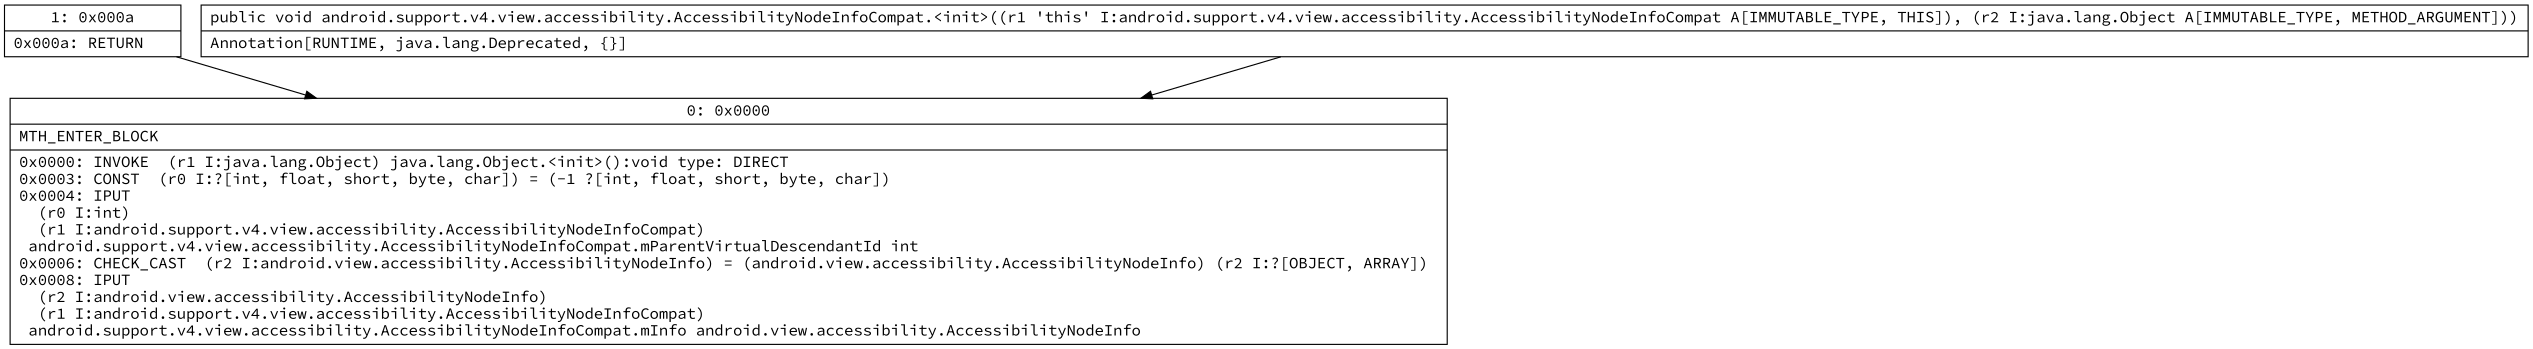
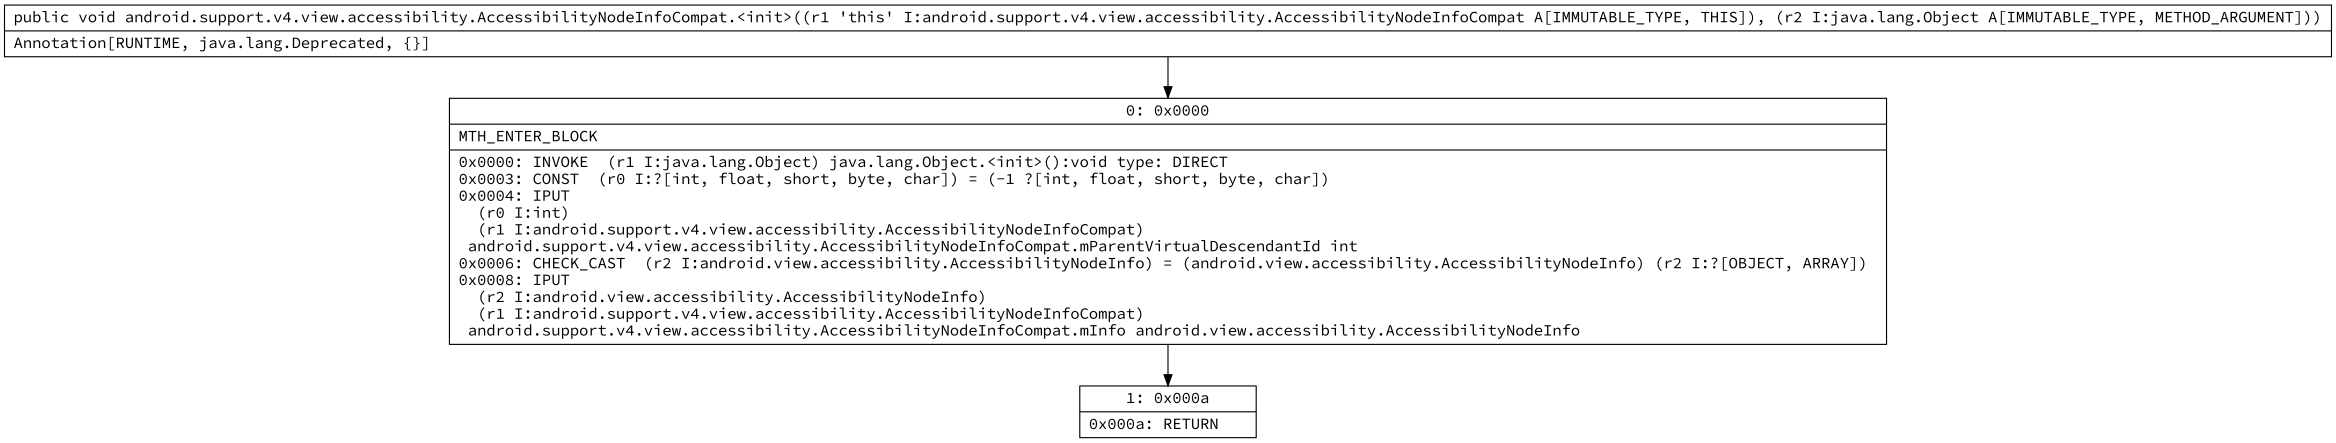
edge "1: 0x000a" -> "0: 0x0000": reversed
